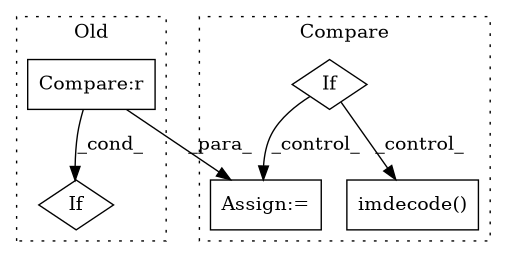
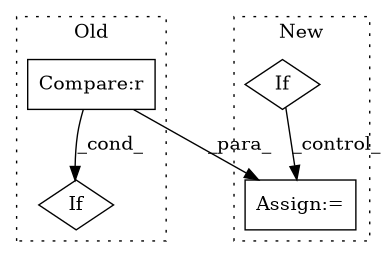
cluster "Compare": label "Compare" -> "New"
node "imdecode()": removed
